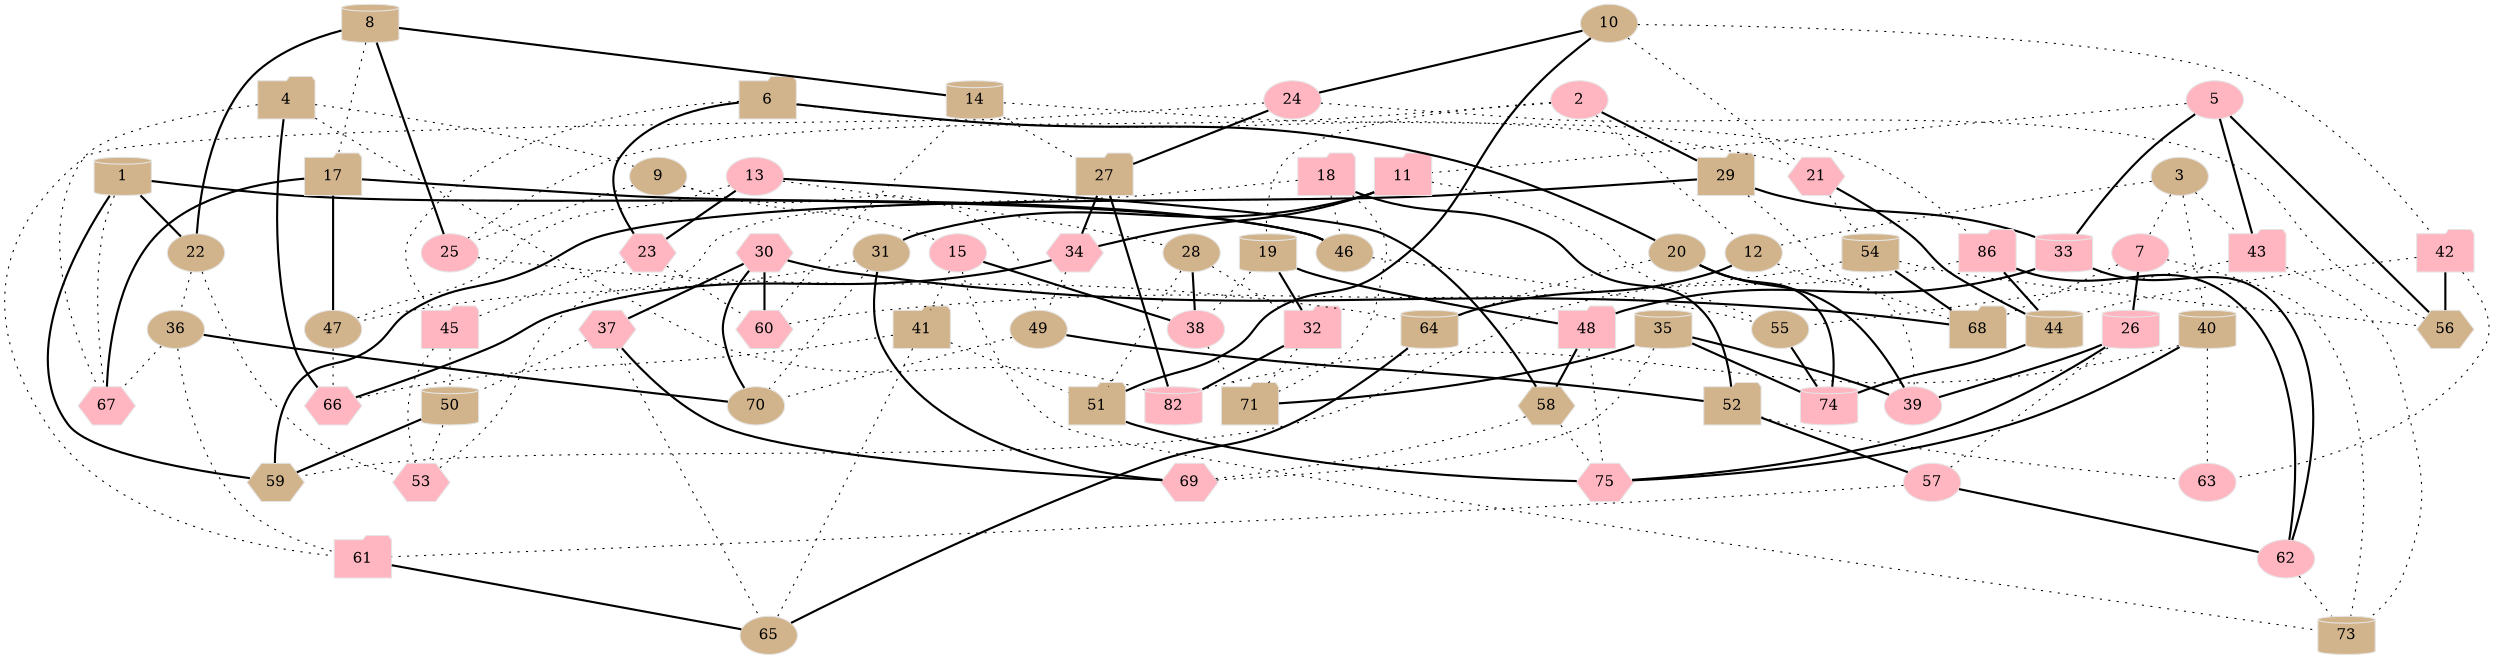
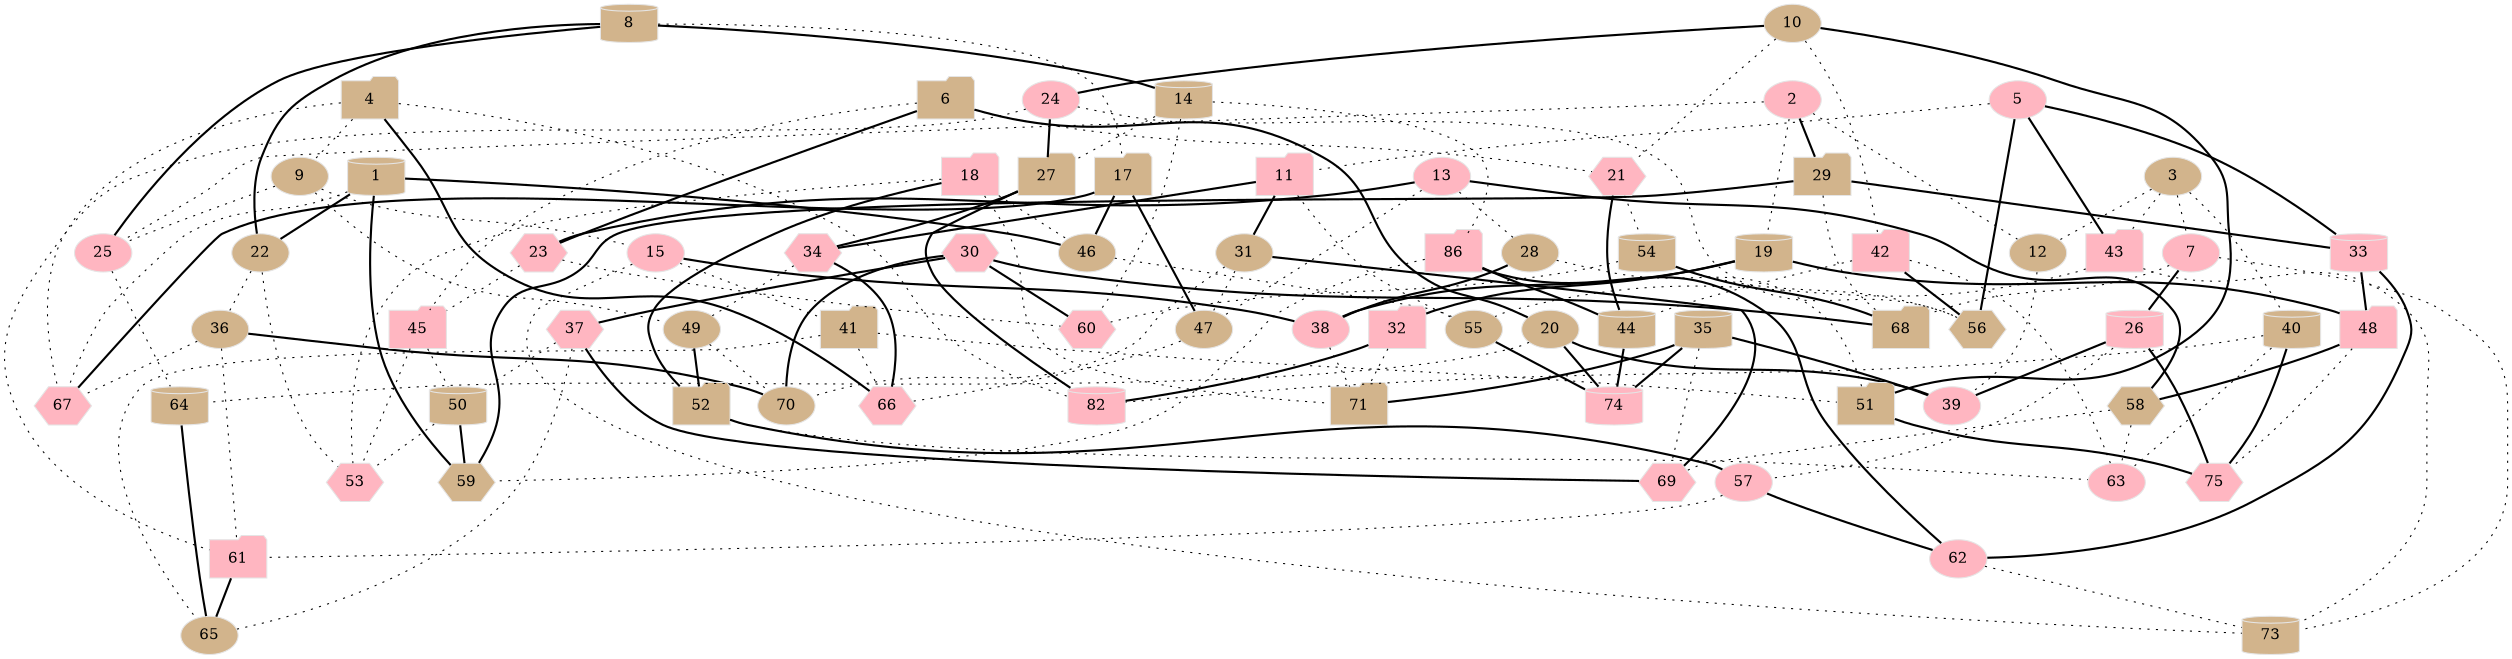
edge "19" -- "38": style dotted -> bold
edge "28" -- "32": removed
edge "12" -- "64": removed
edge "58" -- "75": now "58" -- "63"
